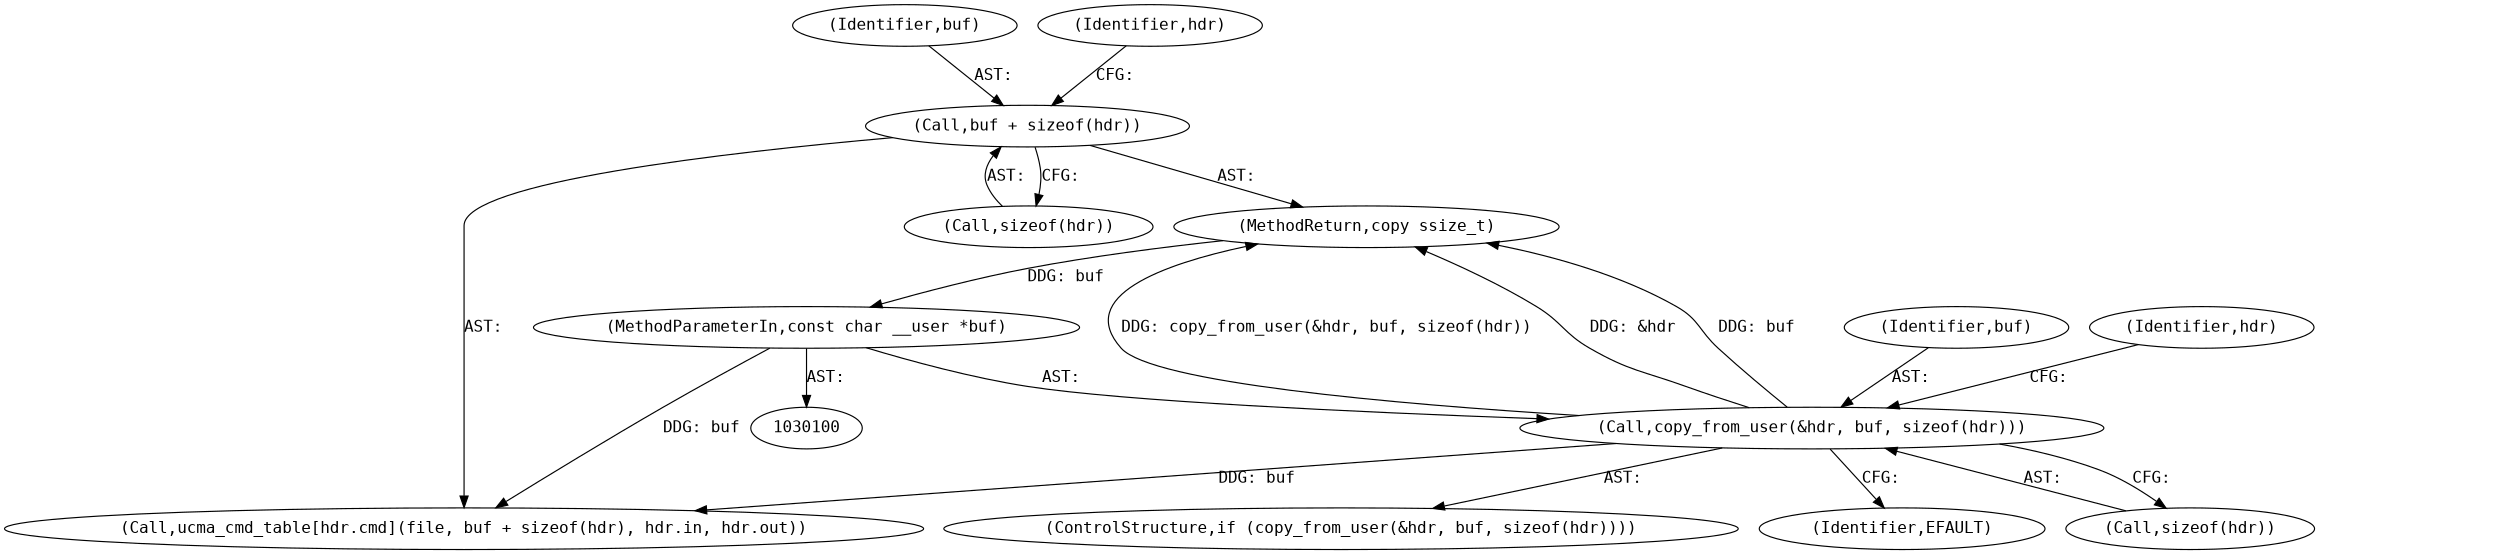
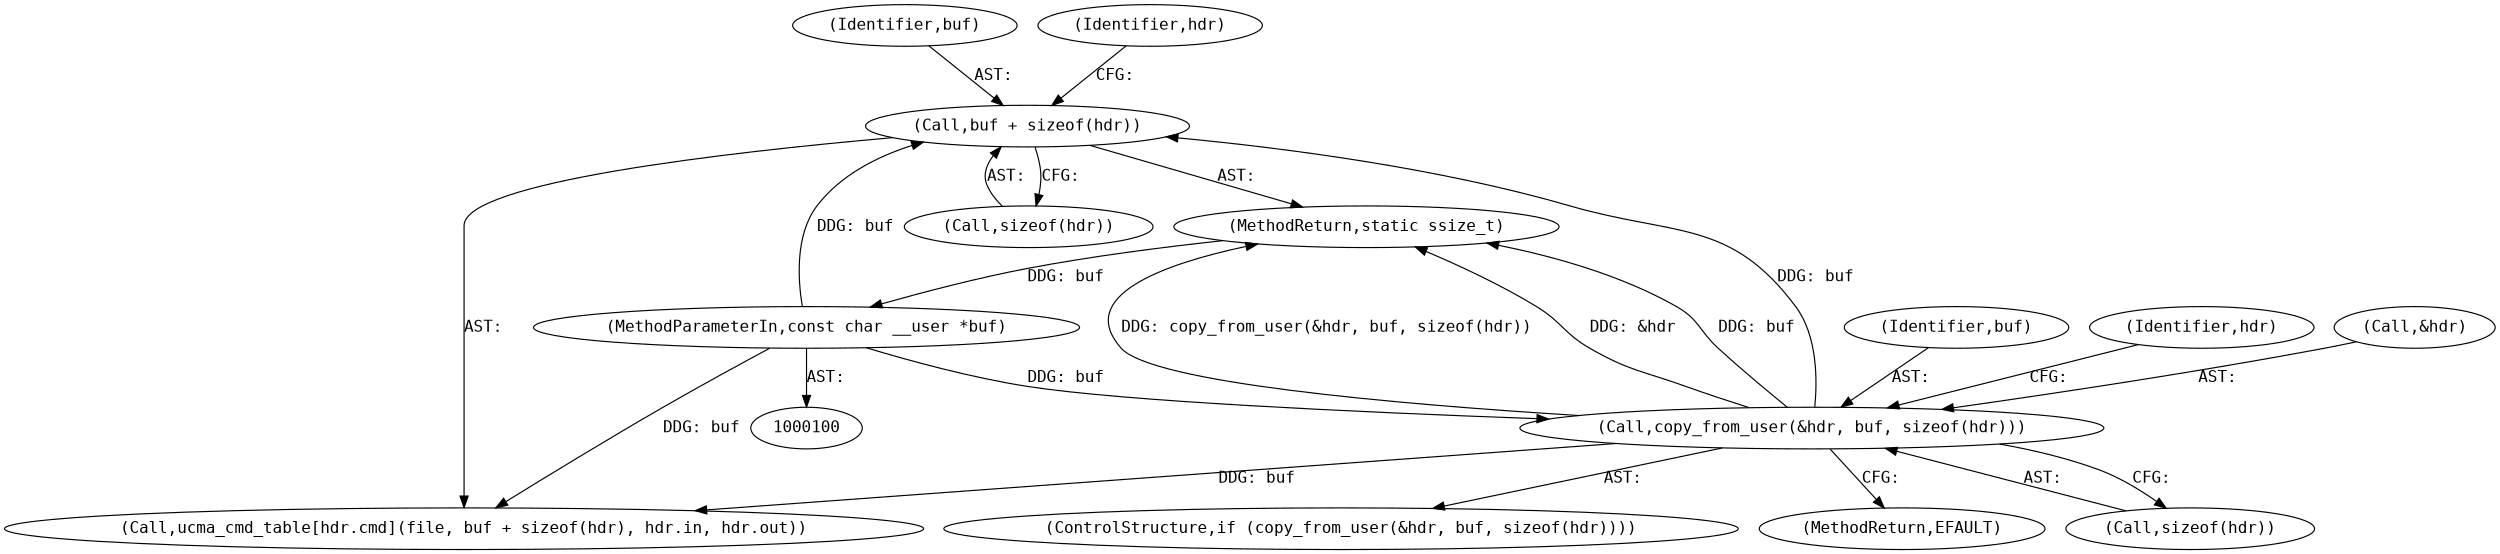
edge "(Call,copy_from_user(&hdr, buf, sizeof(hdr)))" -> "(Call,buf + sizeof(hdr))": added, label "DDG: buf"
edge "(MethodParameterIn,const char __user *buf)" -> "(Call,buf + sizeof(hdr))": added, label "DDG: buf"
node "(MethodReturn,copy ssize_t)": label "(MethodReturn,copy ssize_t)" -> "(MethodReturn,static ssize_t)"
node "(Call,&hdr)": added
edge "(MethodParameterIn,const char __user *buf)" -> "(Call,copy_from_user(&hdr, buf, sizeof(hdr)))": label "AST: " -> "DDG: buf"
node "1030100": label "1030100" -> "1000100"
node "(Identifier,EFAULT)": label "(Identifier,EFAULT)" -> "(MethodReturn,EFAULT)"
